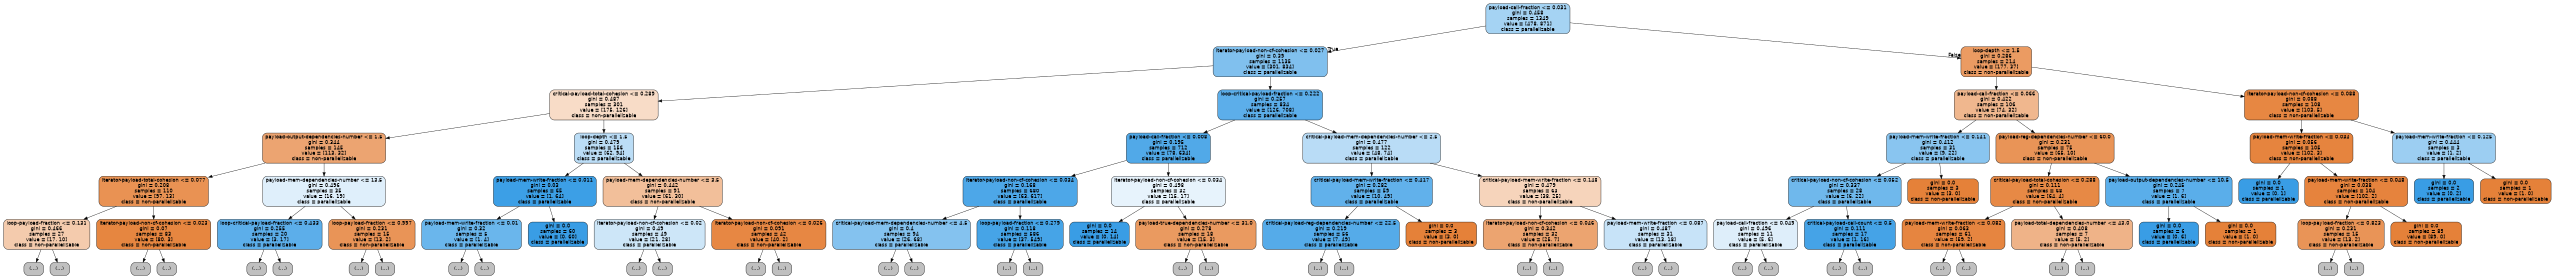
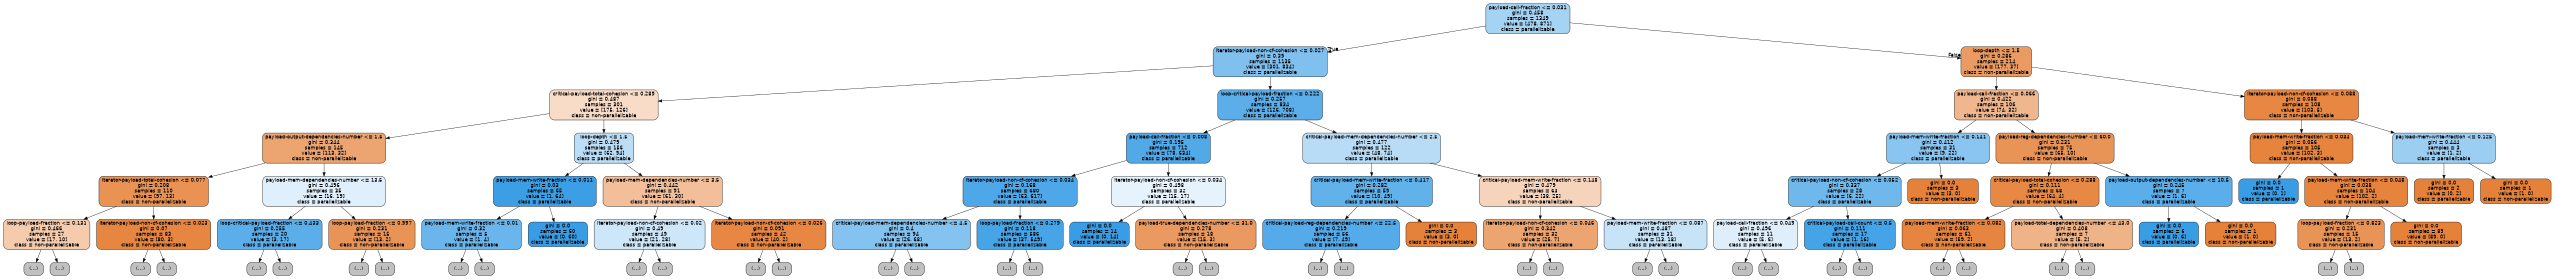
node "gini = 0.0 samples = 2 value = [0, 2] class = parallelizable": fillcolor #399de5ff -> #e58139ff
